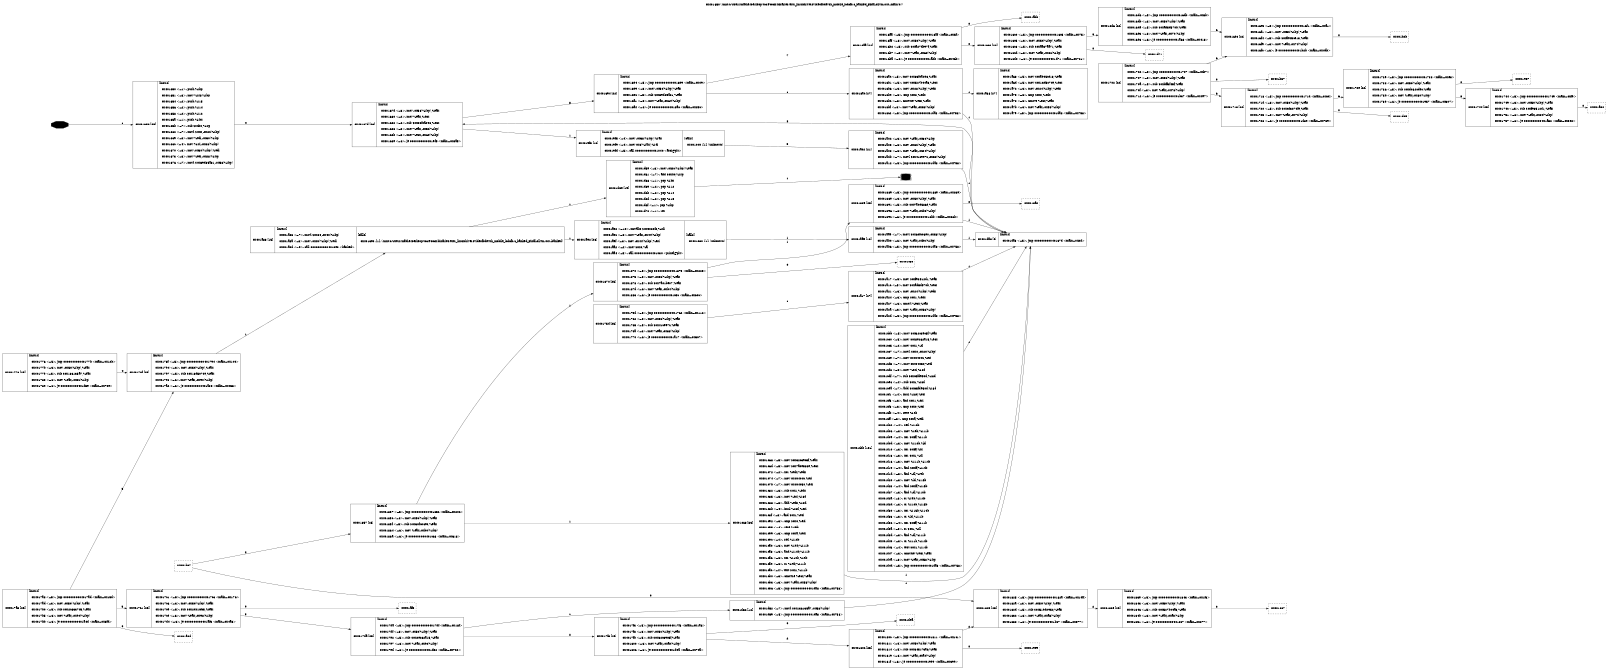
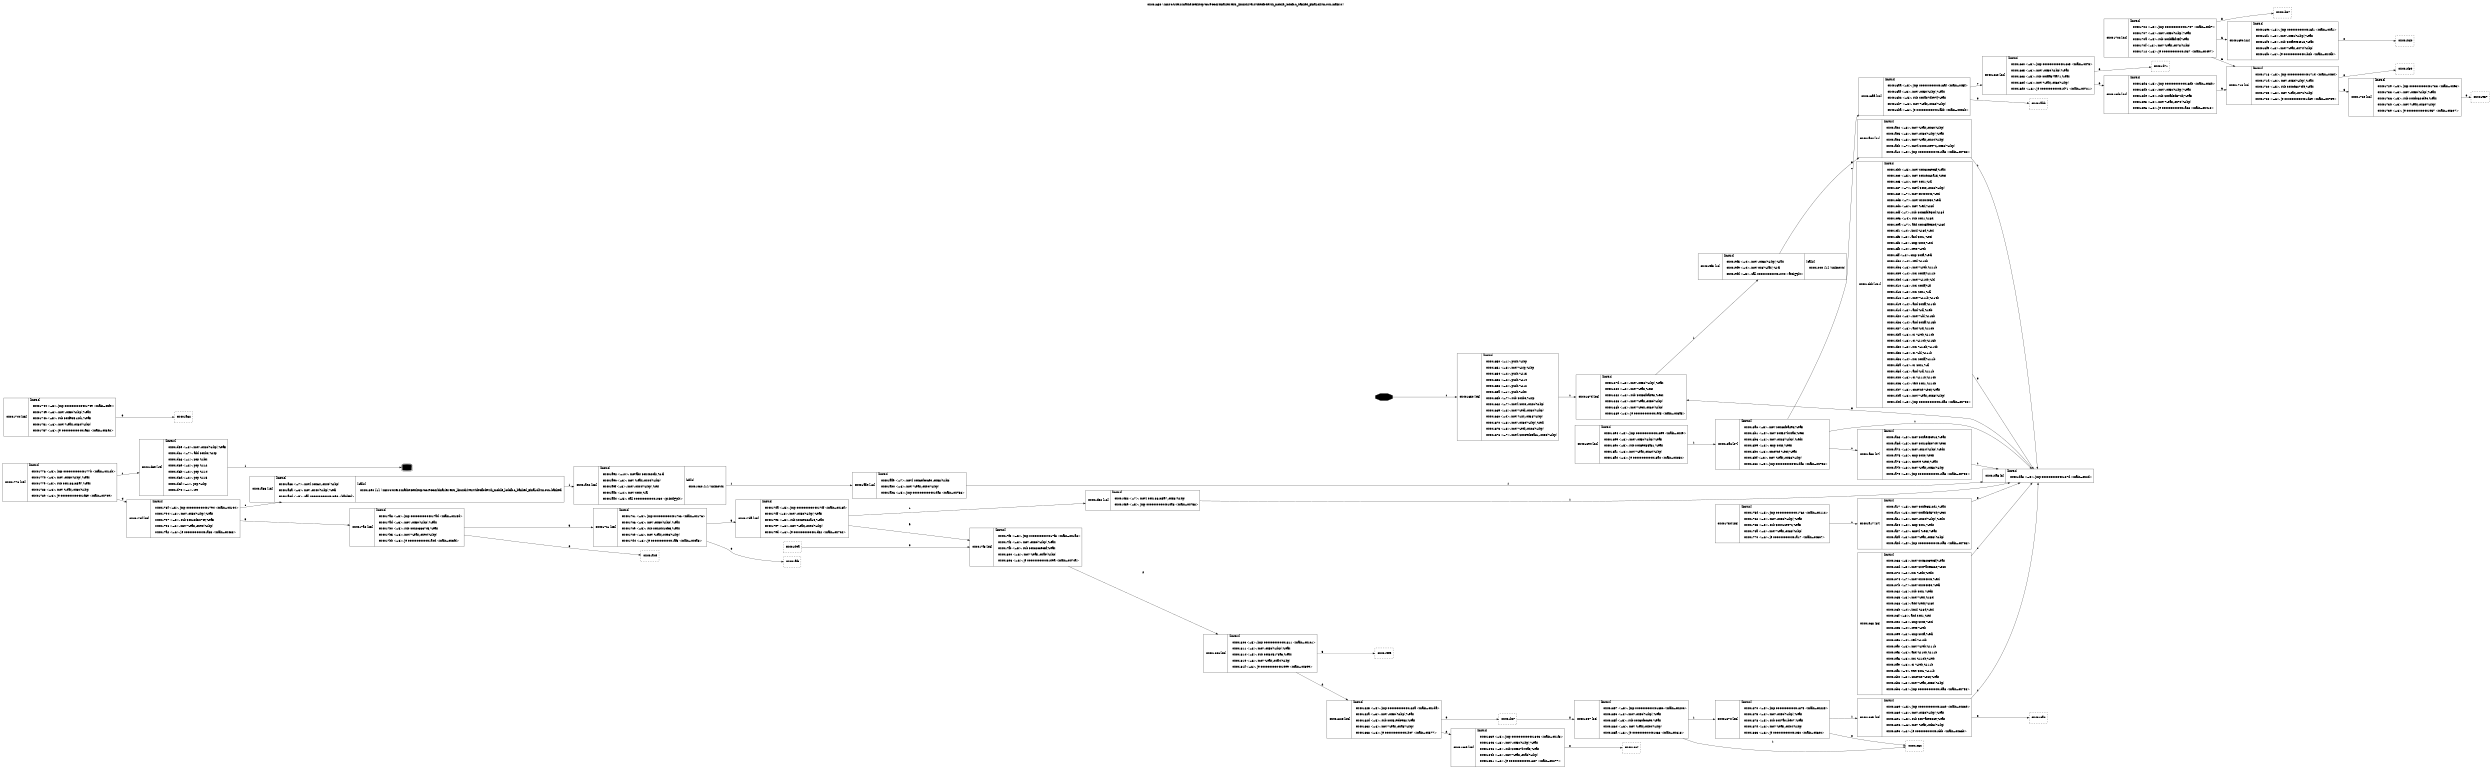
edge "0x4016d6 [22]" -> "0x4016ec [22]": now "0x4016d6 [22]" -> "0x401718 [22]"
edge "0x4016aa [22]" -> "0x4016c0 [22]": label " 0" -> " 7"
edge "0x401694 [22]" -> "0x4016aa [22]": now "0x4018ac [27]" -> "0x4016aa [22]"
edge "0x401702 [22]" -> "0x401b37": label " 0" -> " 8"
edge "0x40172e [22]" -> "0x401744 [25]": removed, label "6"
edge "0x40167d [23]" -> "0x401694 [22]": removed, label "8"
edge "0x401650 [45]" -> "0x40167d [23]": label " 4" -> " 1"
edge "0x401a83 [15]" -> "0x401d5e [19]": now "0x401776 [25]" -> "0x401d5e [19]"
edge "0x401a17 [27]" -> "0x401da8 [5]": label " 1" -> " 0"
edge "0x401cbb [151]" -> "0x401da8 [5]": label " 1" -> " 0"
edge "0x401a68 [27]" -> "0x401da8 [5]": added, label "1"
edge "0x4017a8 [25]" -> "0x40178f [25]": reversed
edge "0x401857 [25]" -> "0x401c68 [83]": now "0x401857 [25]" -> "0x401c5c"
edge "0x401bc7" -> "0x401825 [25]": reversed
edge "0x4017f3 [25]" -> "0x401d9a": reversed
edge "0x4017da [25]" -> "0x4017f3 [25]": label " 2" -> " 9"
edge "0x40180c [25]" -> "0x4019e9": label " 0" -> " 3"
